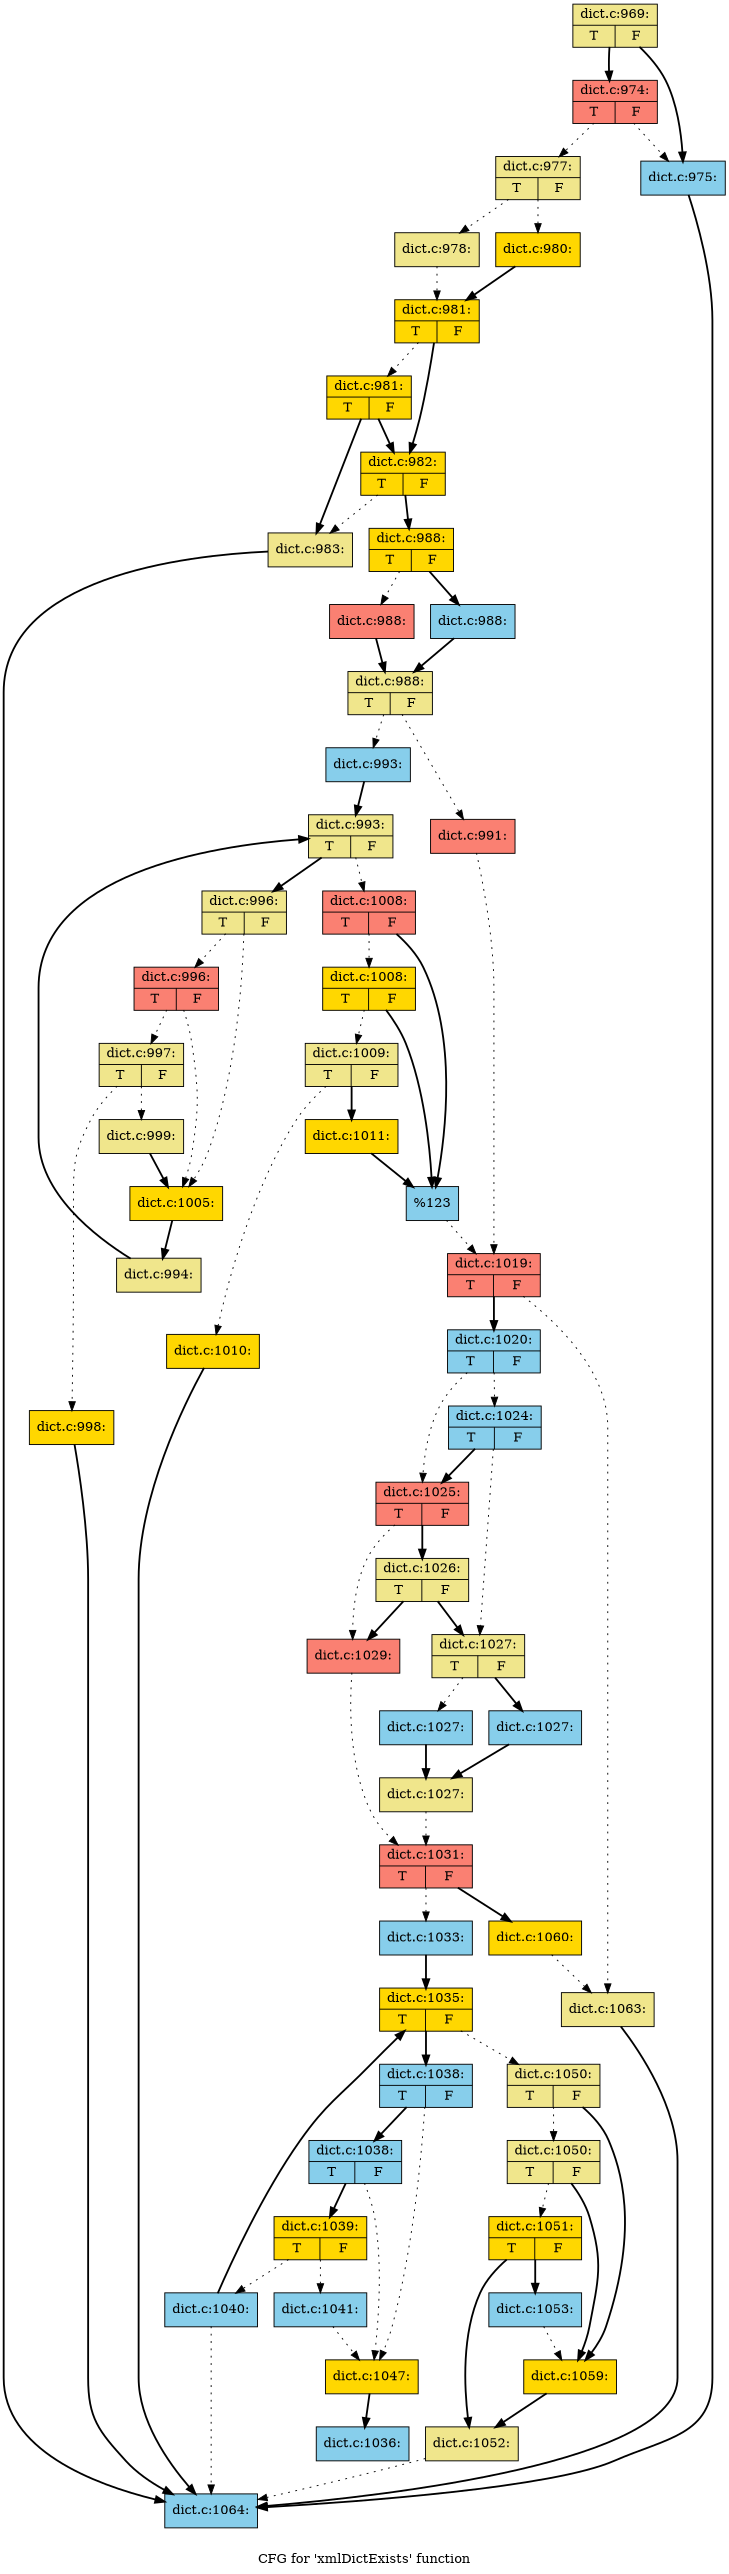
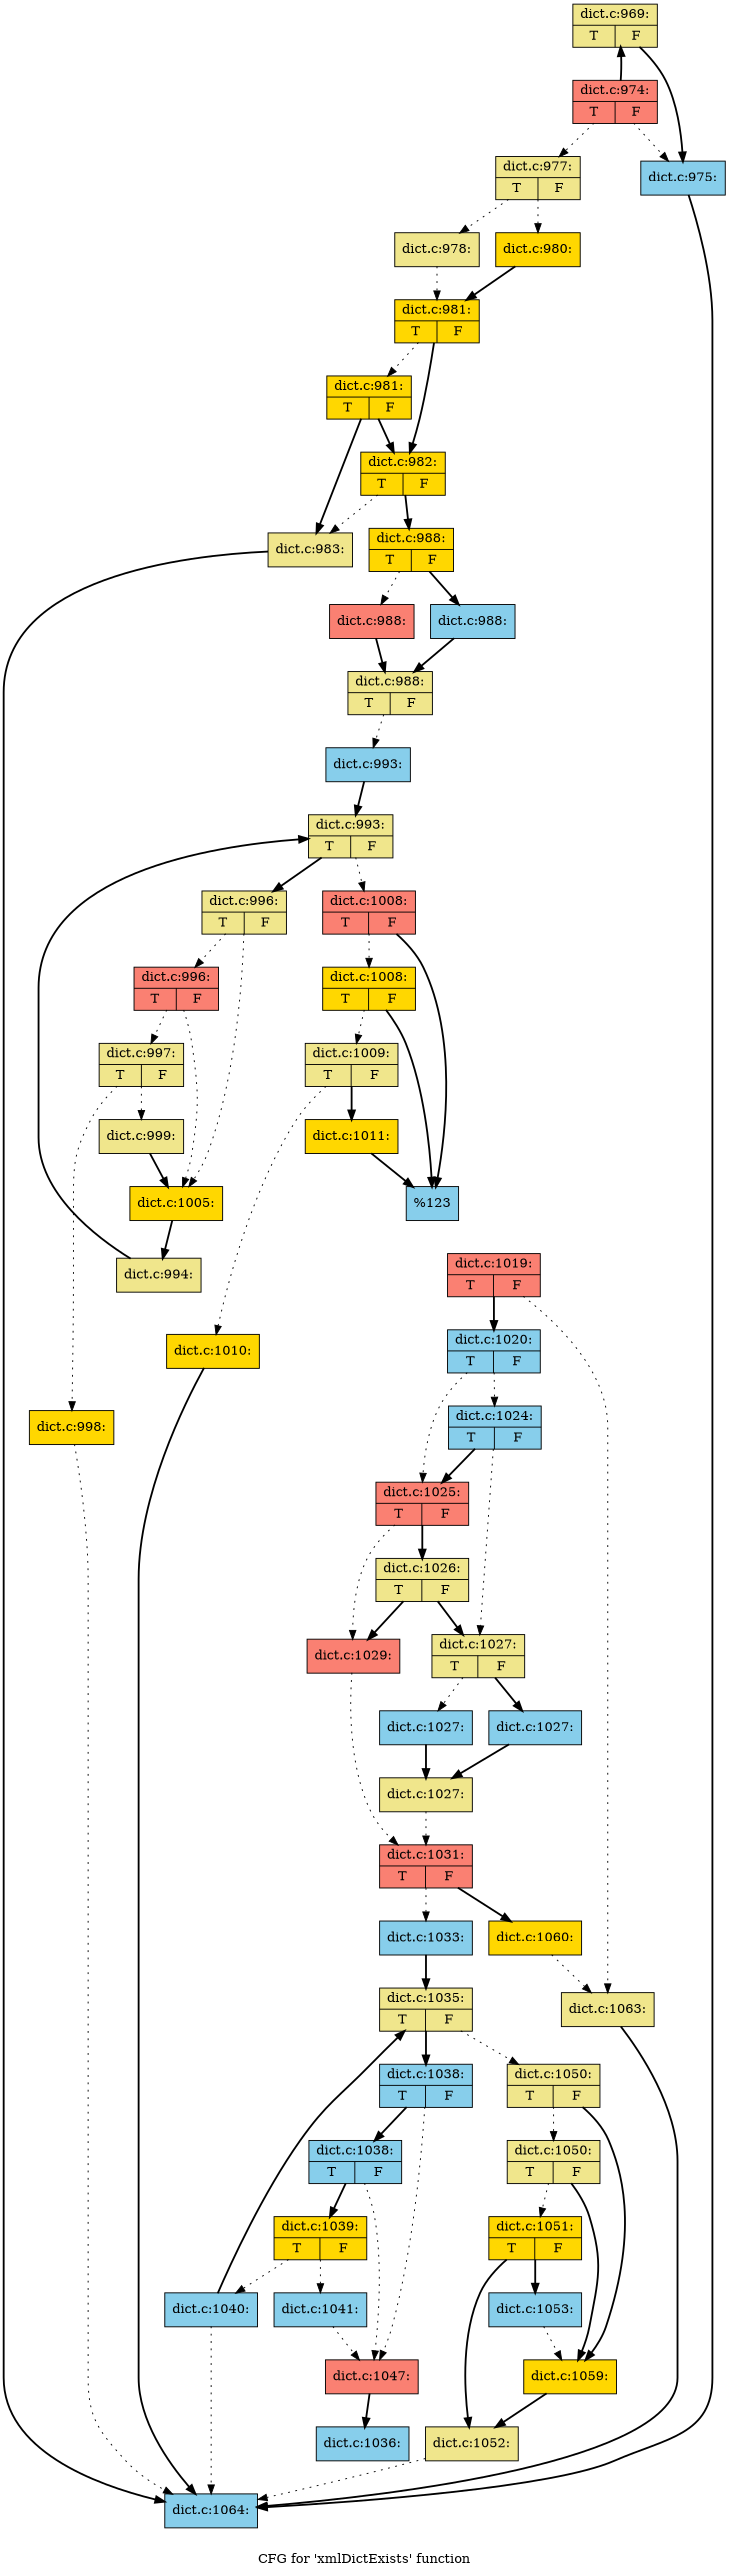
edge "dict.c:969:" -> "dict.c:974:": reversed
node "dict.c:991:": removed
edge "%123" -> "dict.c:1019:": removed
edge "dict.c:998:" -> "dict.c:1064:": style bold -> dotted
node "dict.c:1035:": fillcolor gold -> khaki
node "dict.c:1047:": fillcolor gold -> salmon
